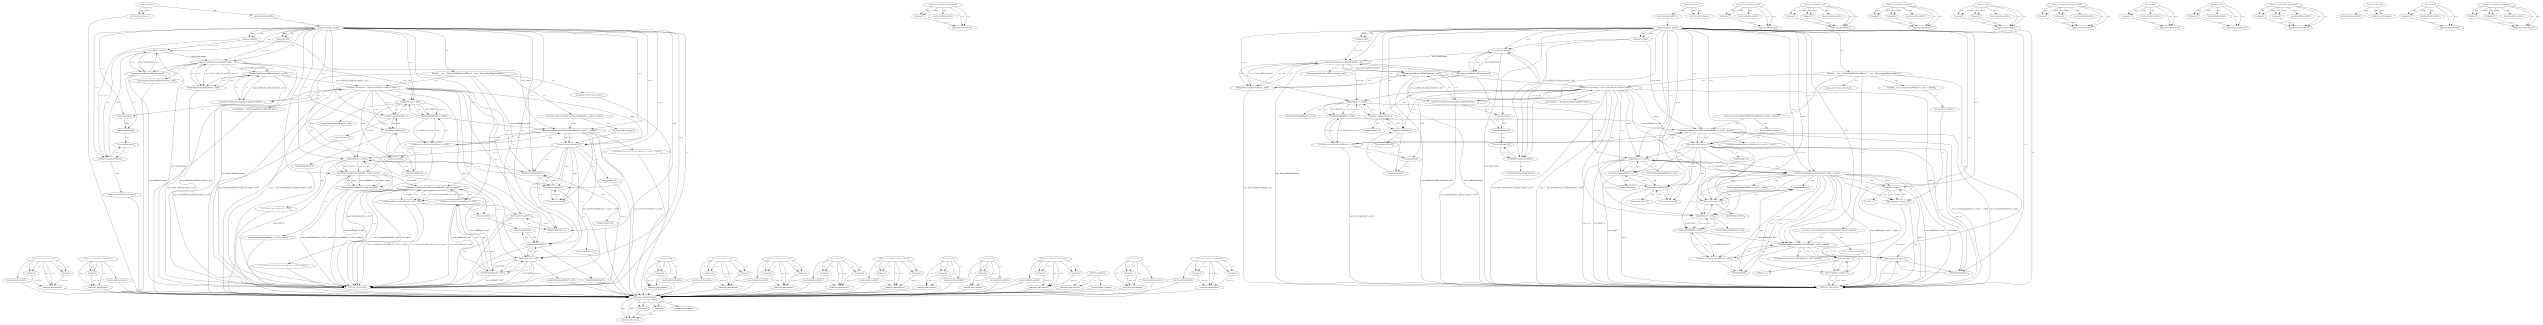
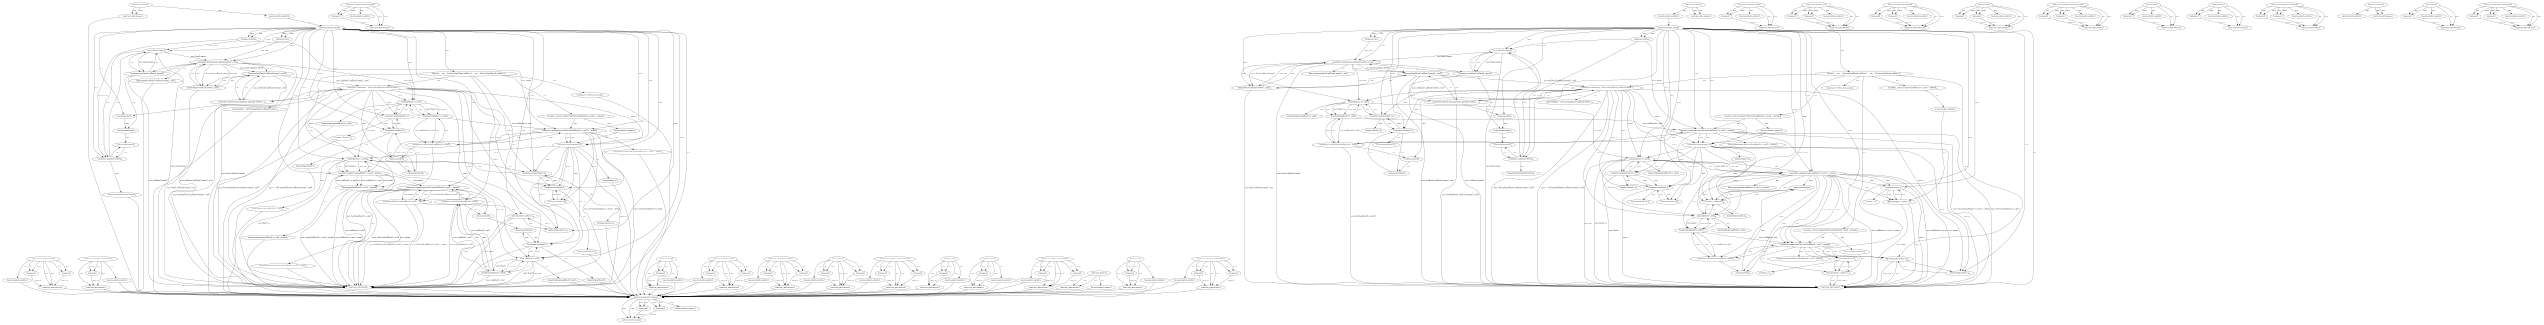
edge "(assert,assert(pow((float) r+1, dim) > entries))" -> "(<operator>.greaterThan,pow((float) r+1, dim) > entries)": label "AST: " -> "DDG: pow((float) r+1, dim)"
